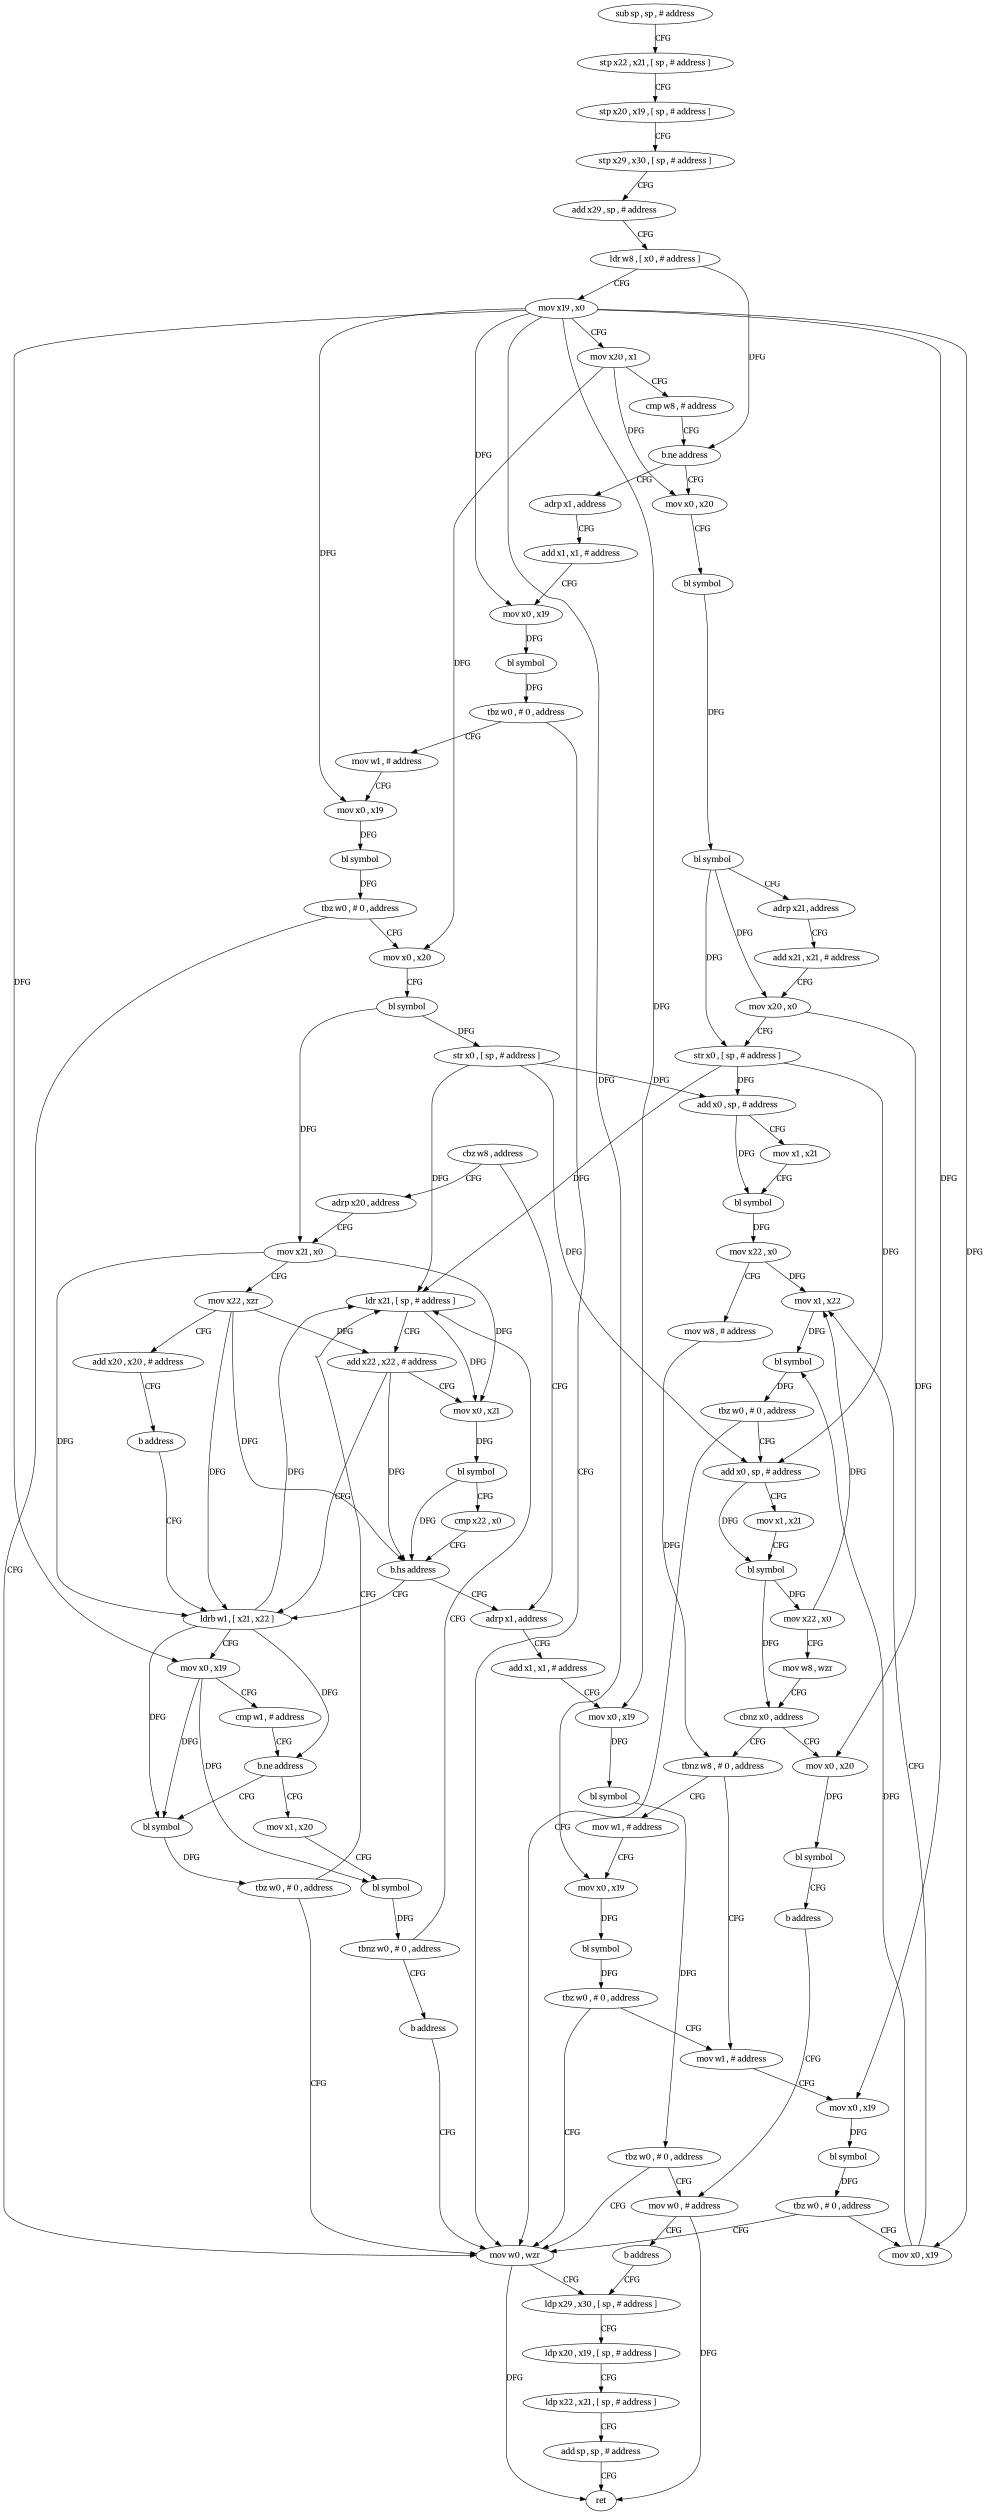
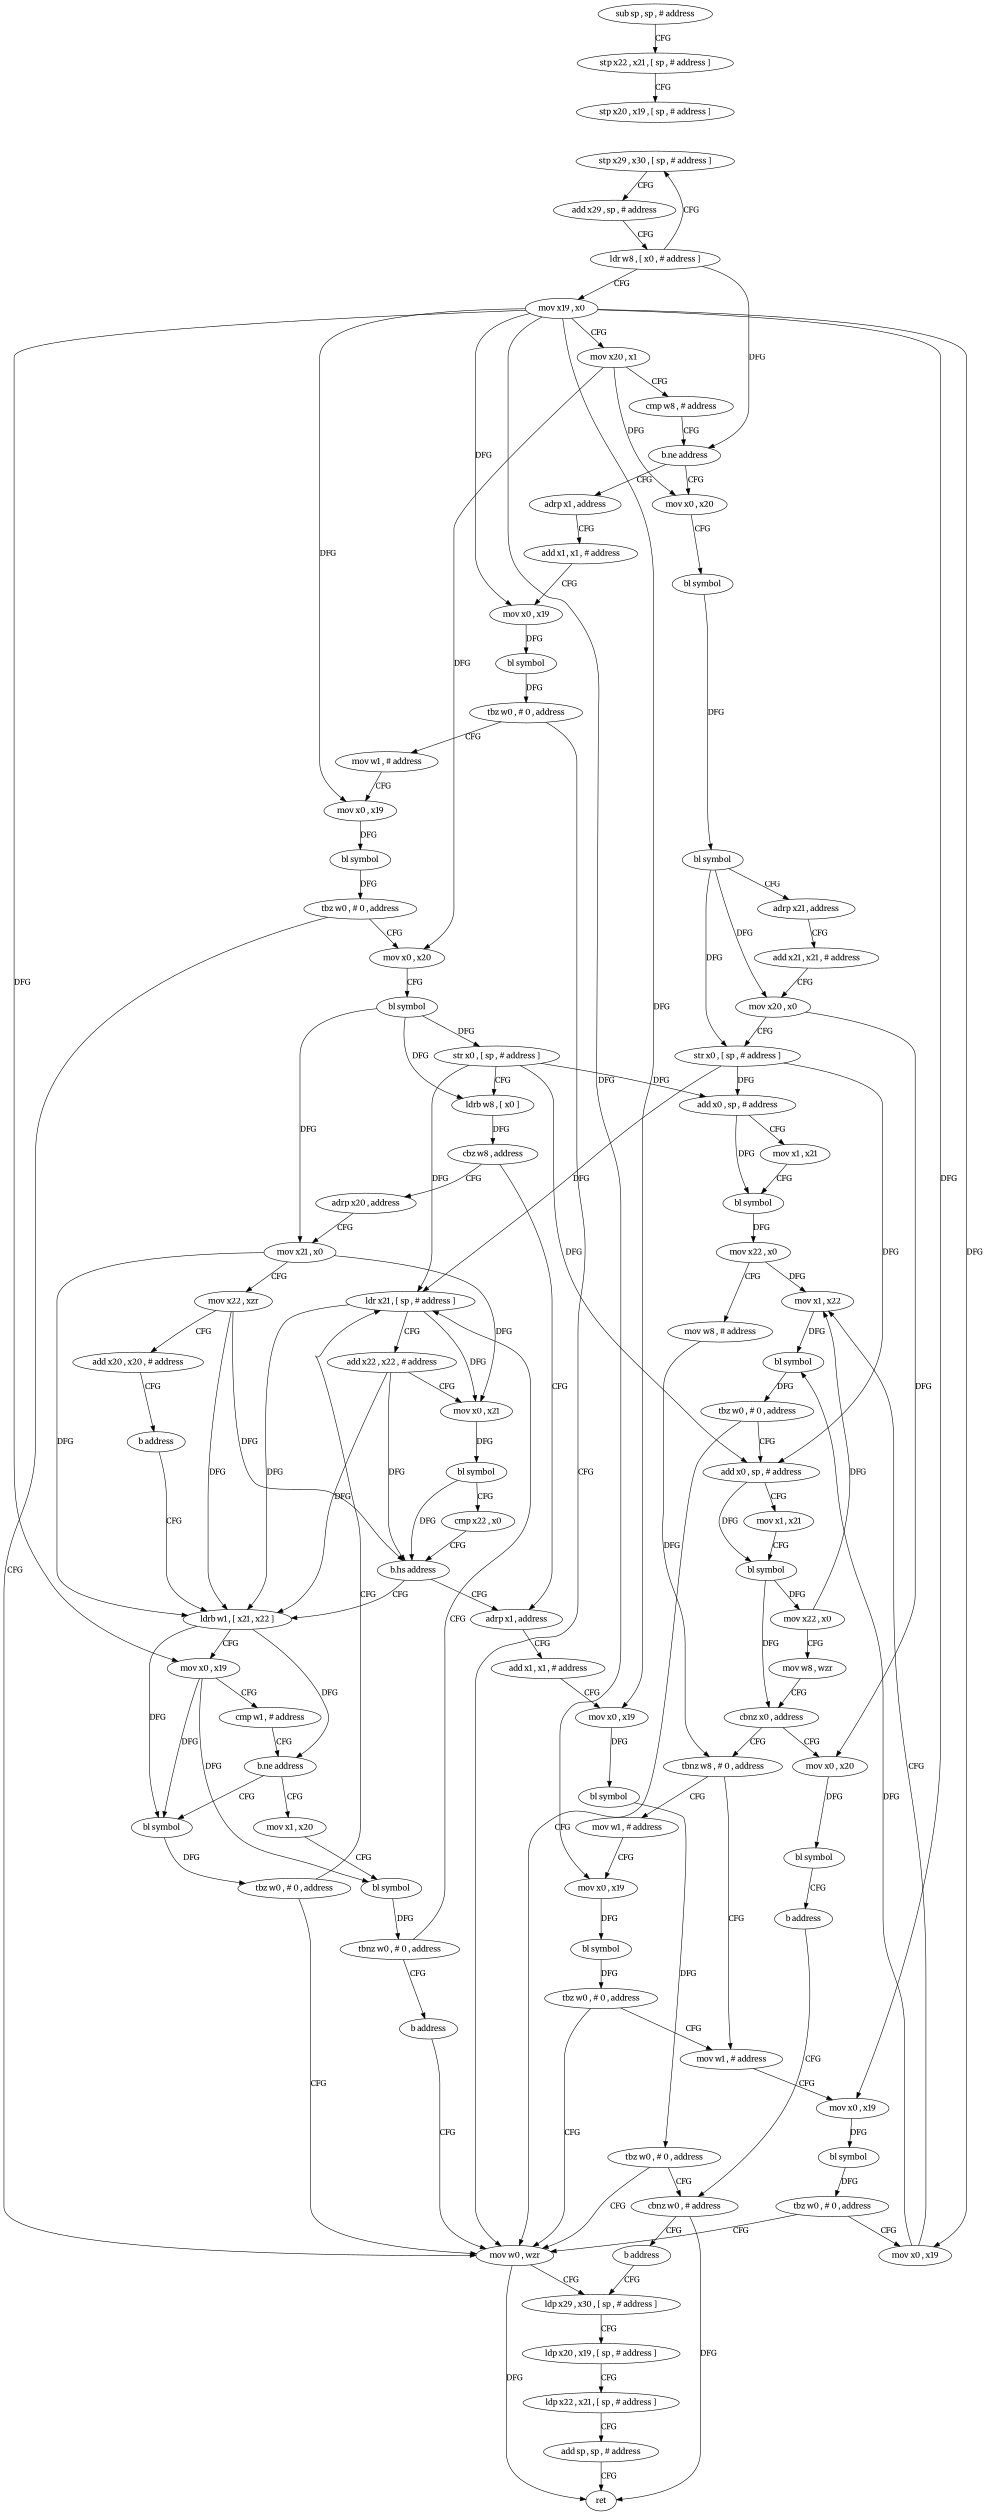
edge "stp x20 , x19 , [ sp , # address ]" -> "stp x29 , x30 , [ sp , # address ]": now "ldr w8 , [ x0 , # address ]" -> "stp x29 , x30 , [ sp , # address ]"
node "ldrb w8 , [ x0 ]": added
edge "mov x22 , xzr" -> "add x22 , x22 , # address": removed, label "DFG"
edge "ldrb w1 , [ x21 , x22 ]" -> "ldr x21 , [ sp , # address ]": reversed
edge "add x22 , x22 , # address" -> "ldrb w1 , [ x21 , x22 ]": label "CFG" -> "DFG"
node "mov w0 , # address": label "mov w0 , # address" -> "cbnz w0 , # address"
